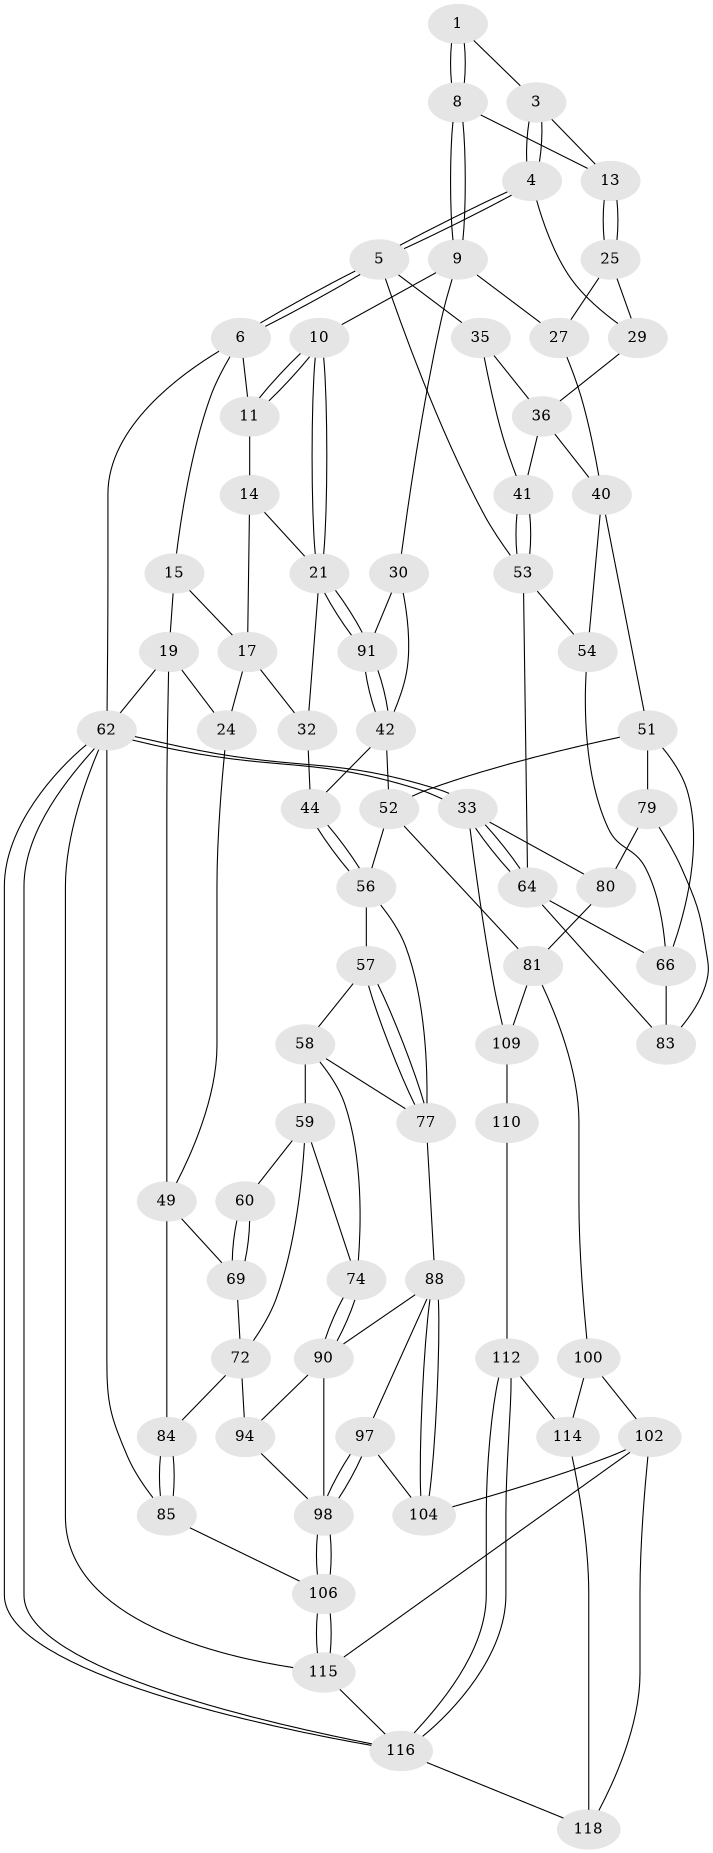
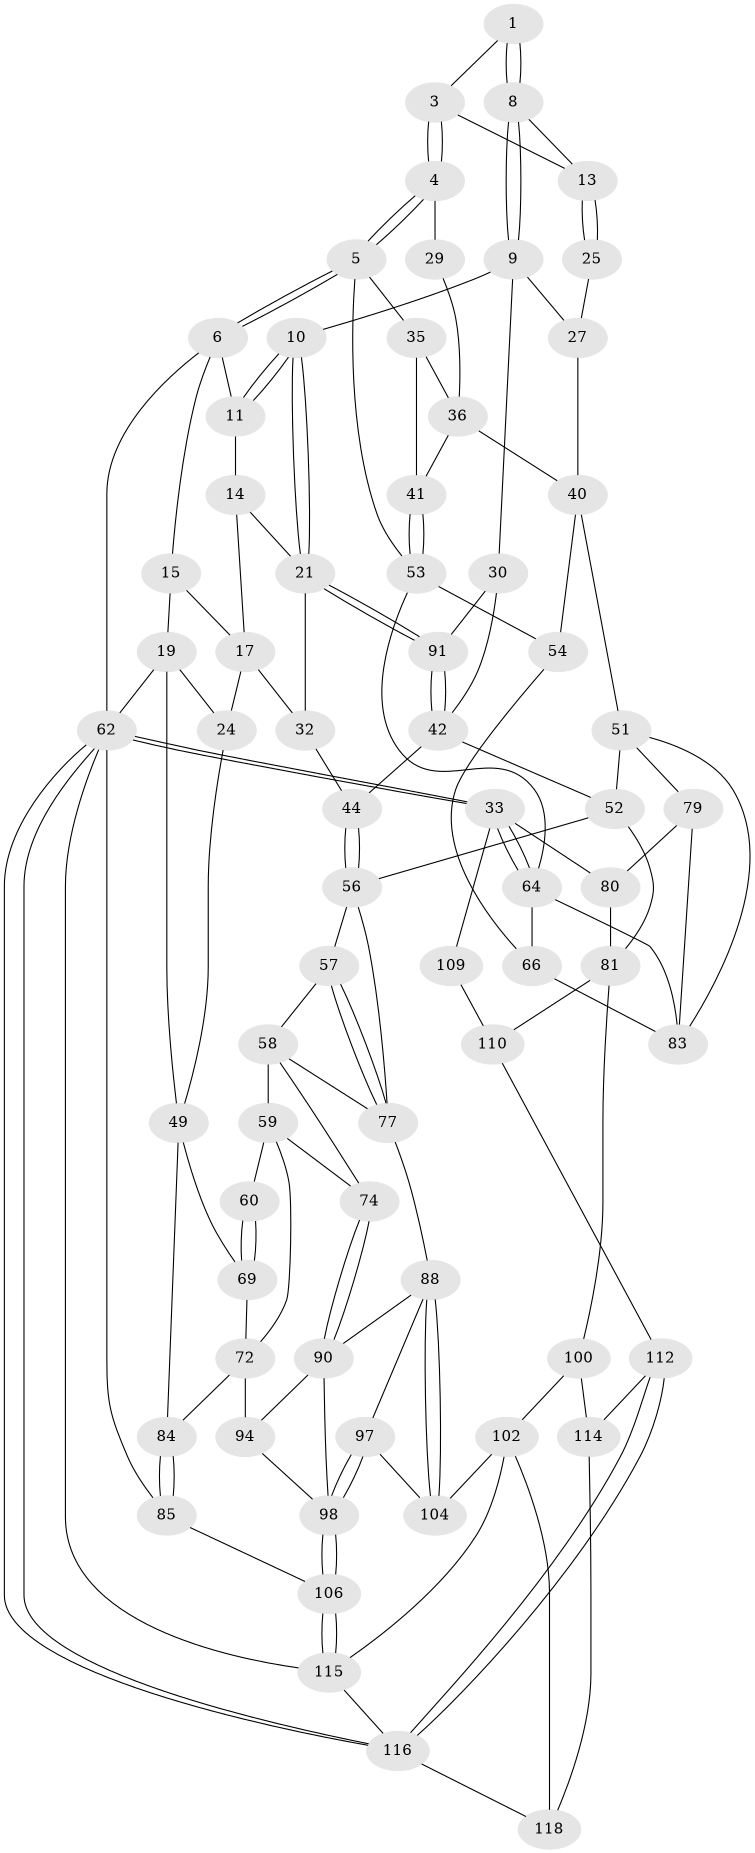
edge "25" -- "29": removed
edge "51" -- "66": now "51" -- "83"
edge "81" -- "109": now "81" -- "110"
